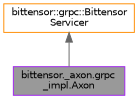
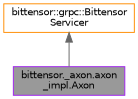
node "bittensor._axon.grpc _impl.Axon": label "bittensor._axon.grpc _impl.Axon" -> "bittensor._axon.axon _impl.Axon"
